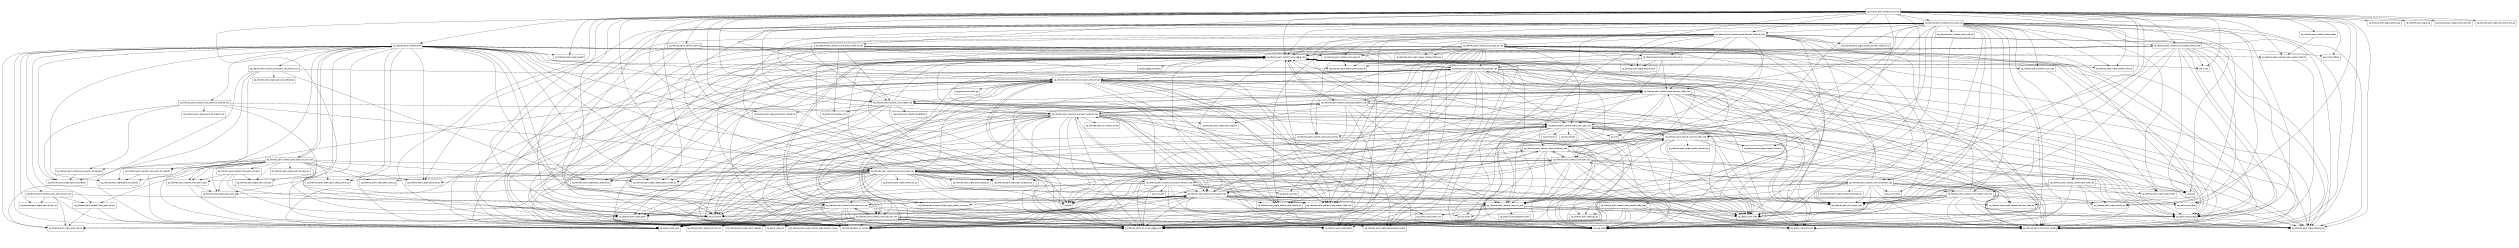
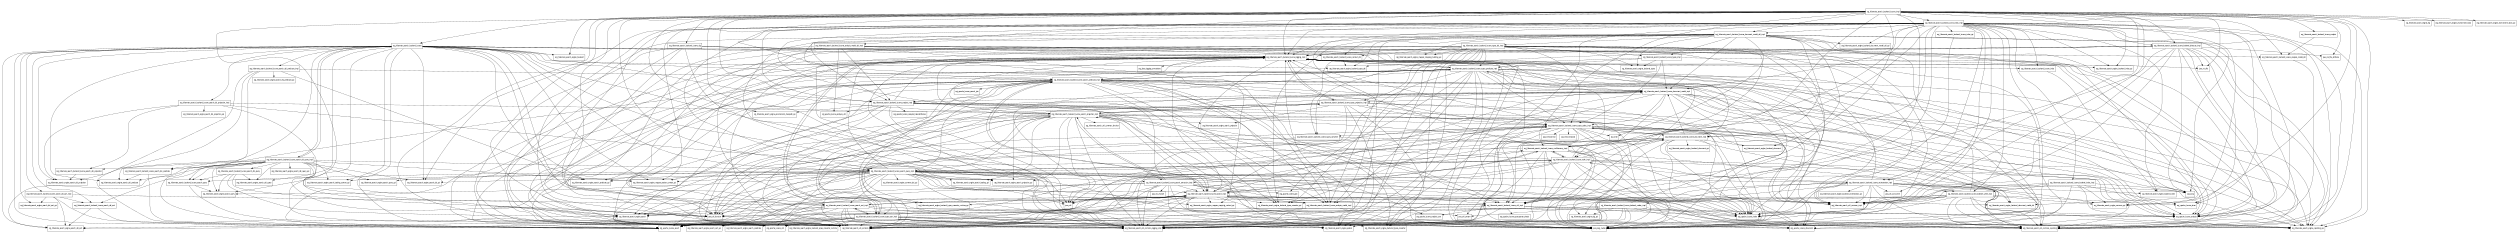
node "org_hibernate_search_engine_backend_spi": removed
node "org_hibernate_search_backend_lucene_types_dsl": label "org_hibernate_search_backend_lucene_types_dsl" -> "org_hibernate_search_backend_lucene_context_dsl"
edge "org_hibernate_search_backend_lucene_logging_impl" -> "org_hibernate_search_util_common_reporting": now "org_hibernate_search_backend_lucene_logging_impl" -> "java_lang"
node "org_hibernate_search_engine_mapper_mapping_context_spi": added
